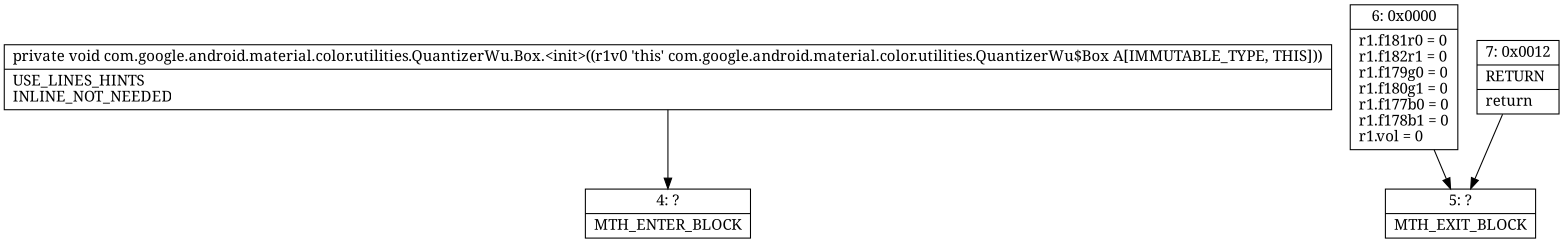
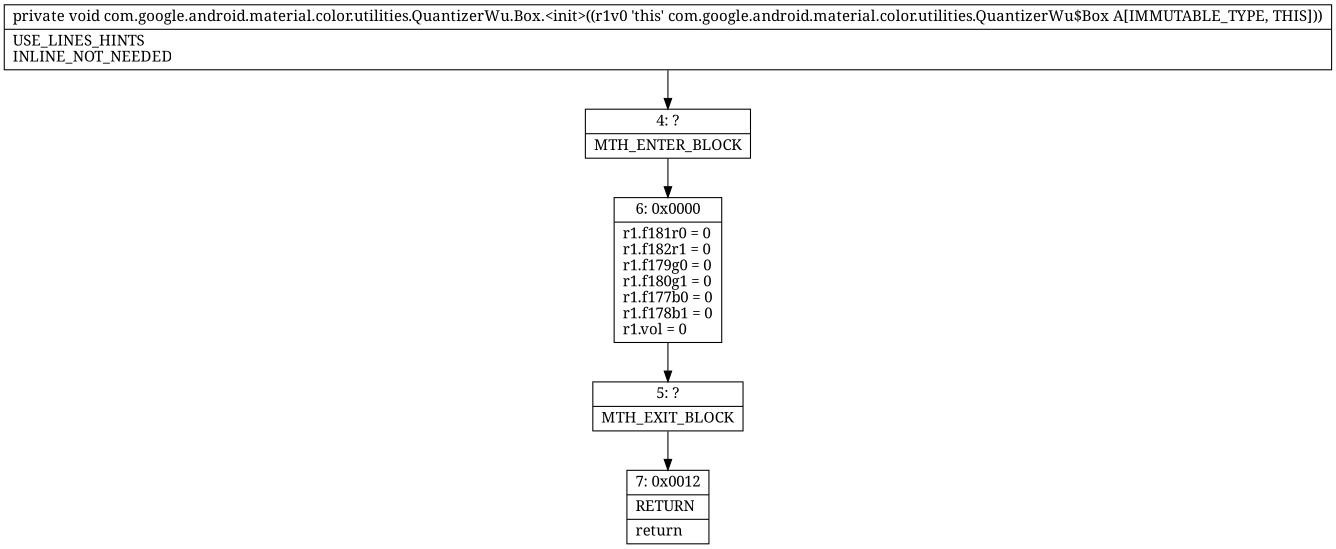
edge "7: 0x0012" -> "5: ?": reversed
edge "4: ?" -> "6: 0x0000": added
